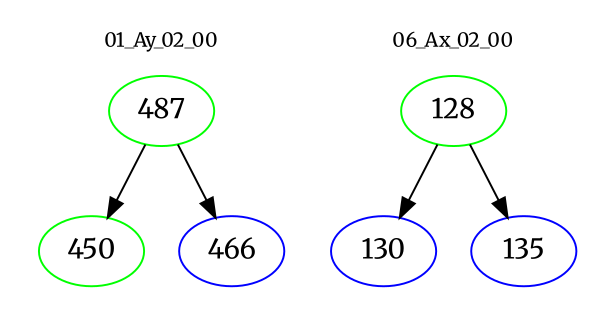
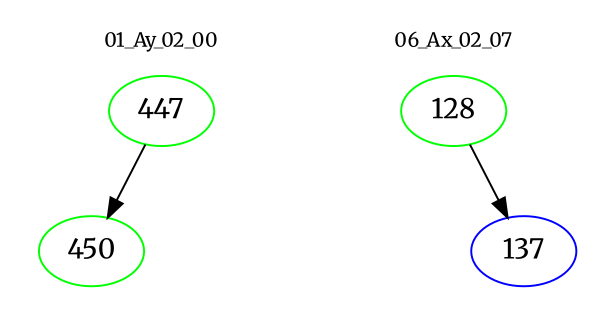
cluster "06_Ax_02_00": label "06_Ax_02_00" -> "06_Ax_02_07"
node "487": label "487" -> "447"
node "466": removed
node "130": removed
node "135": label "135" -> "137"
